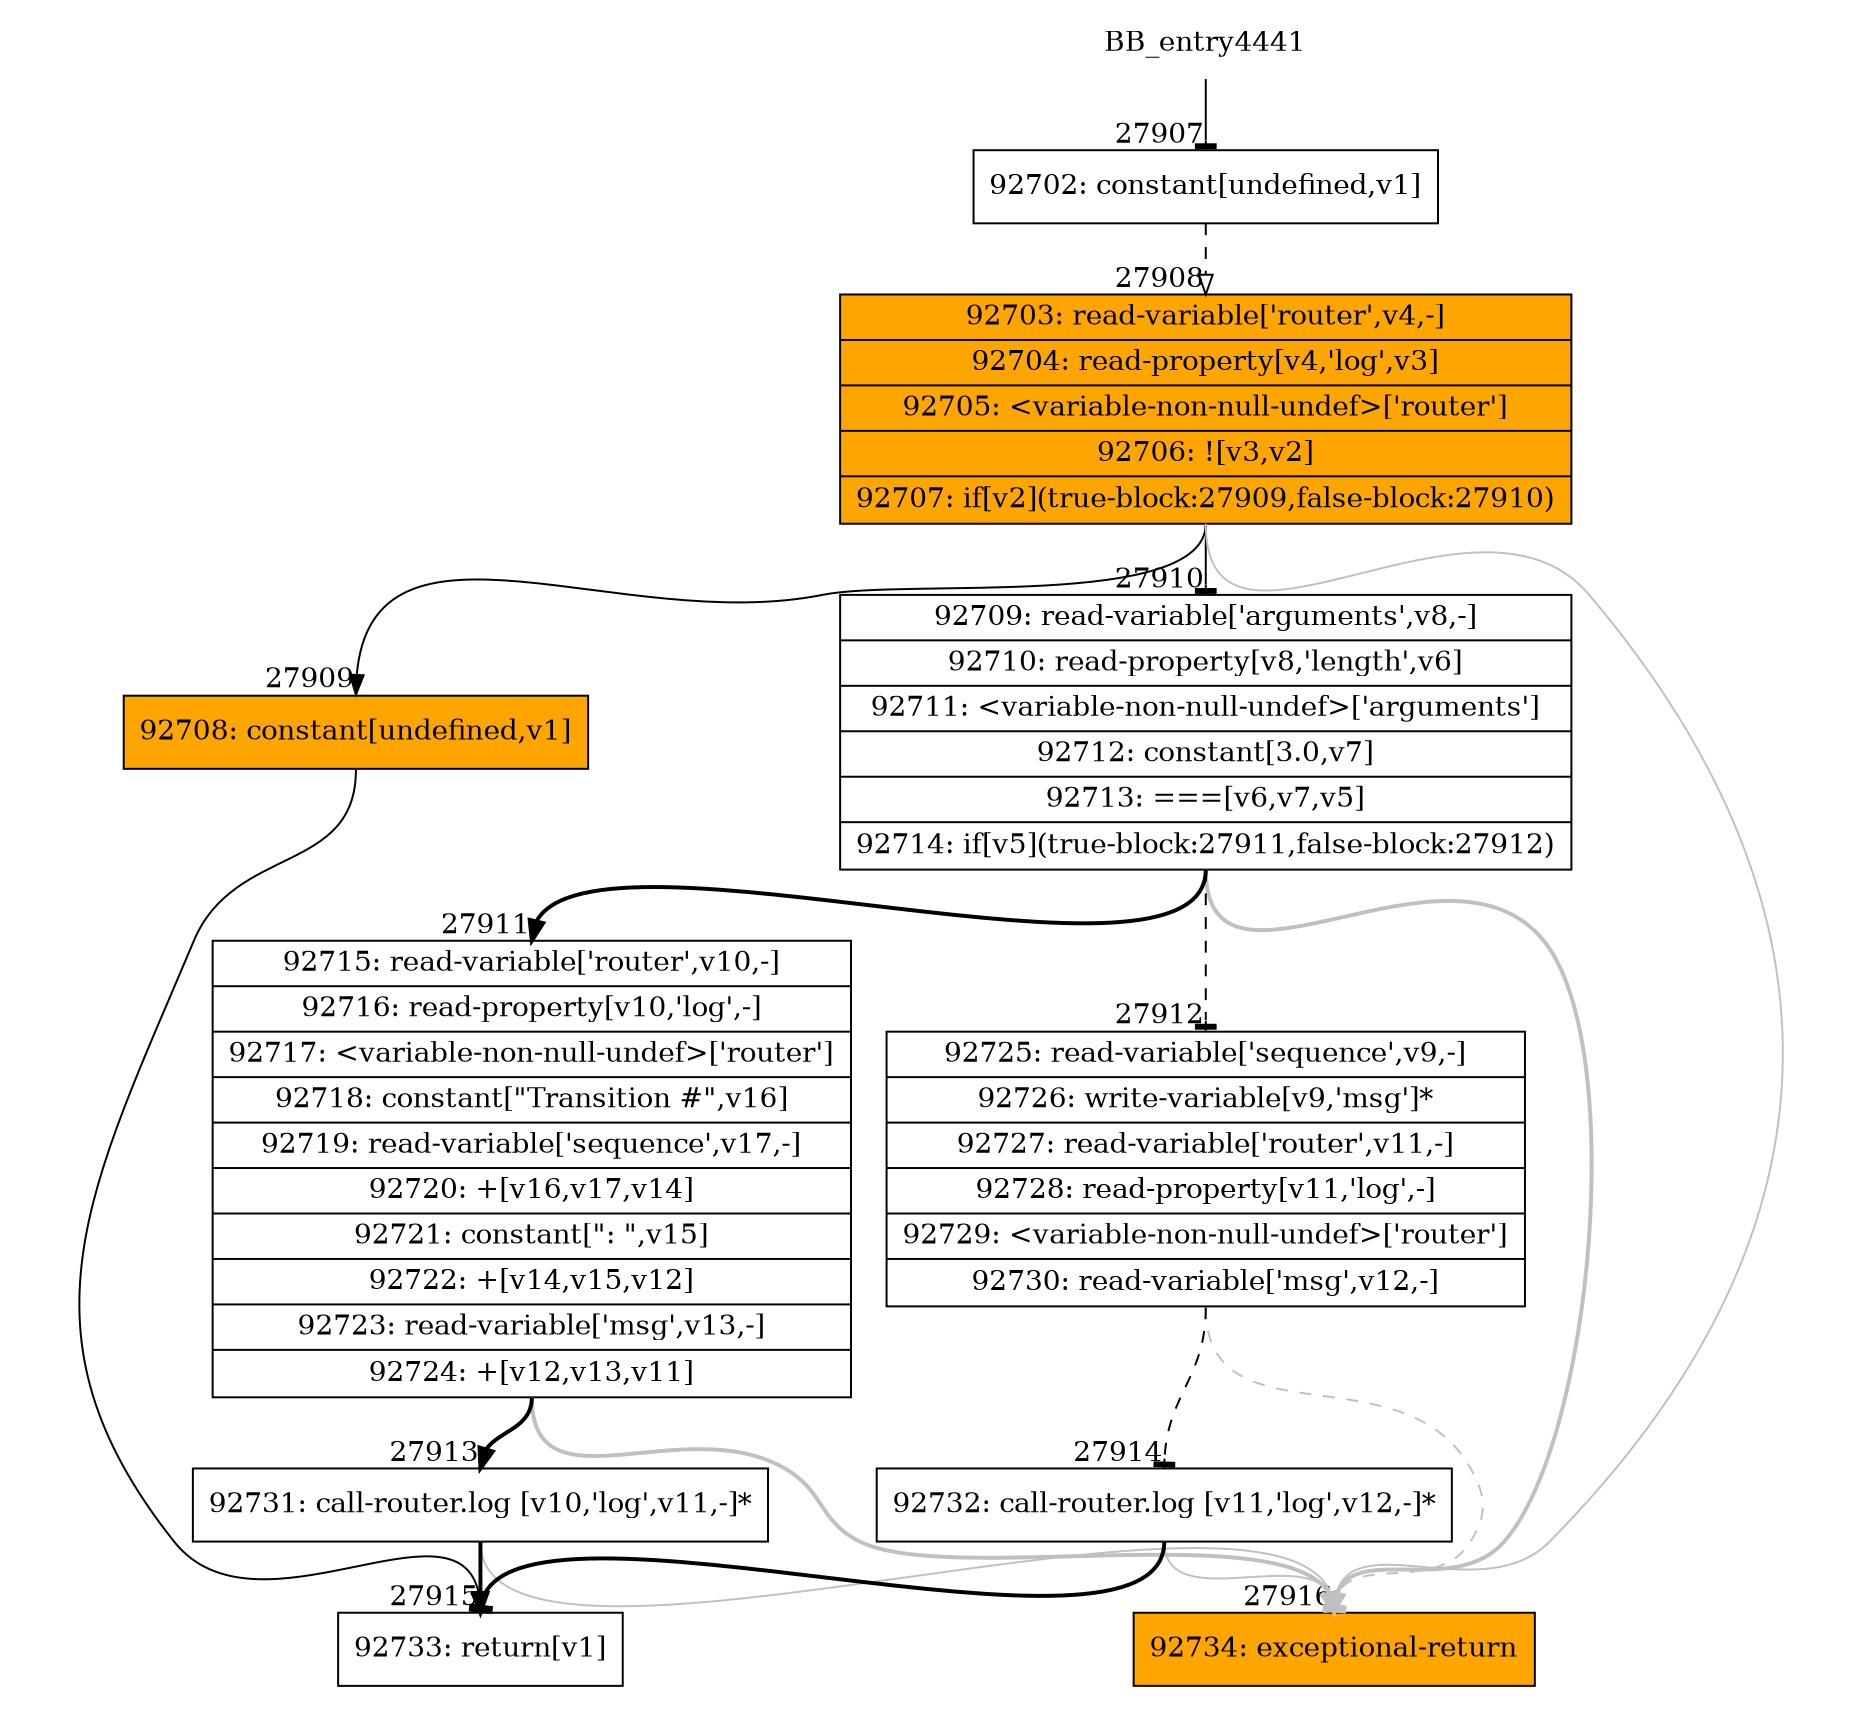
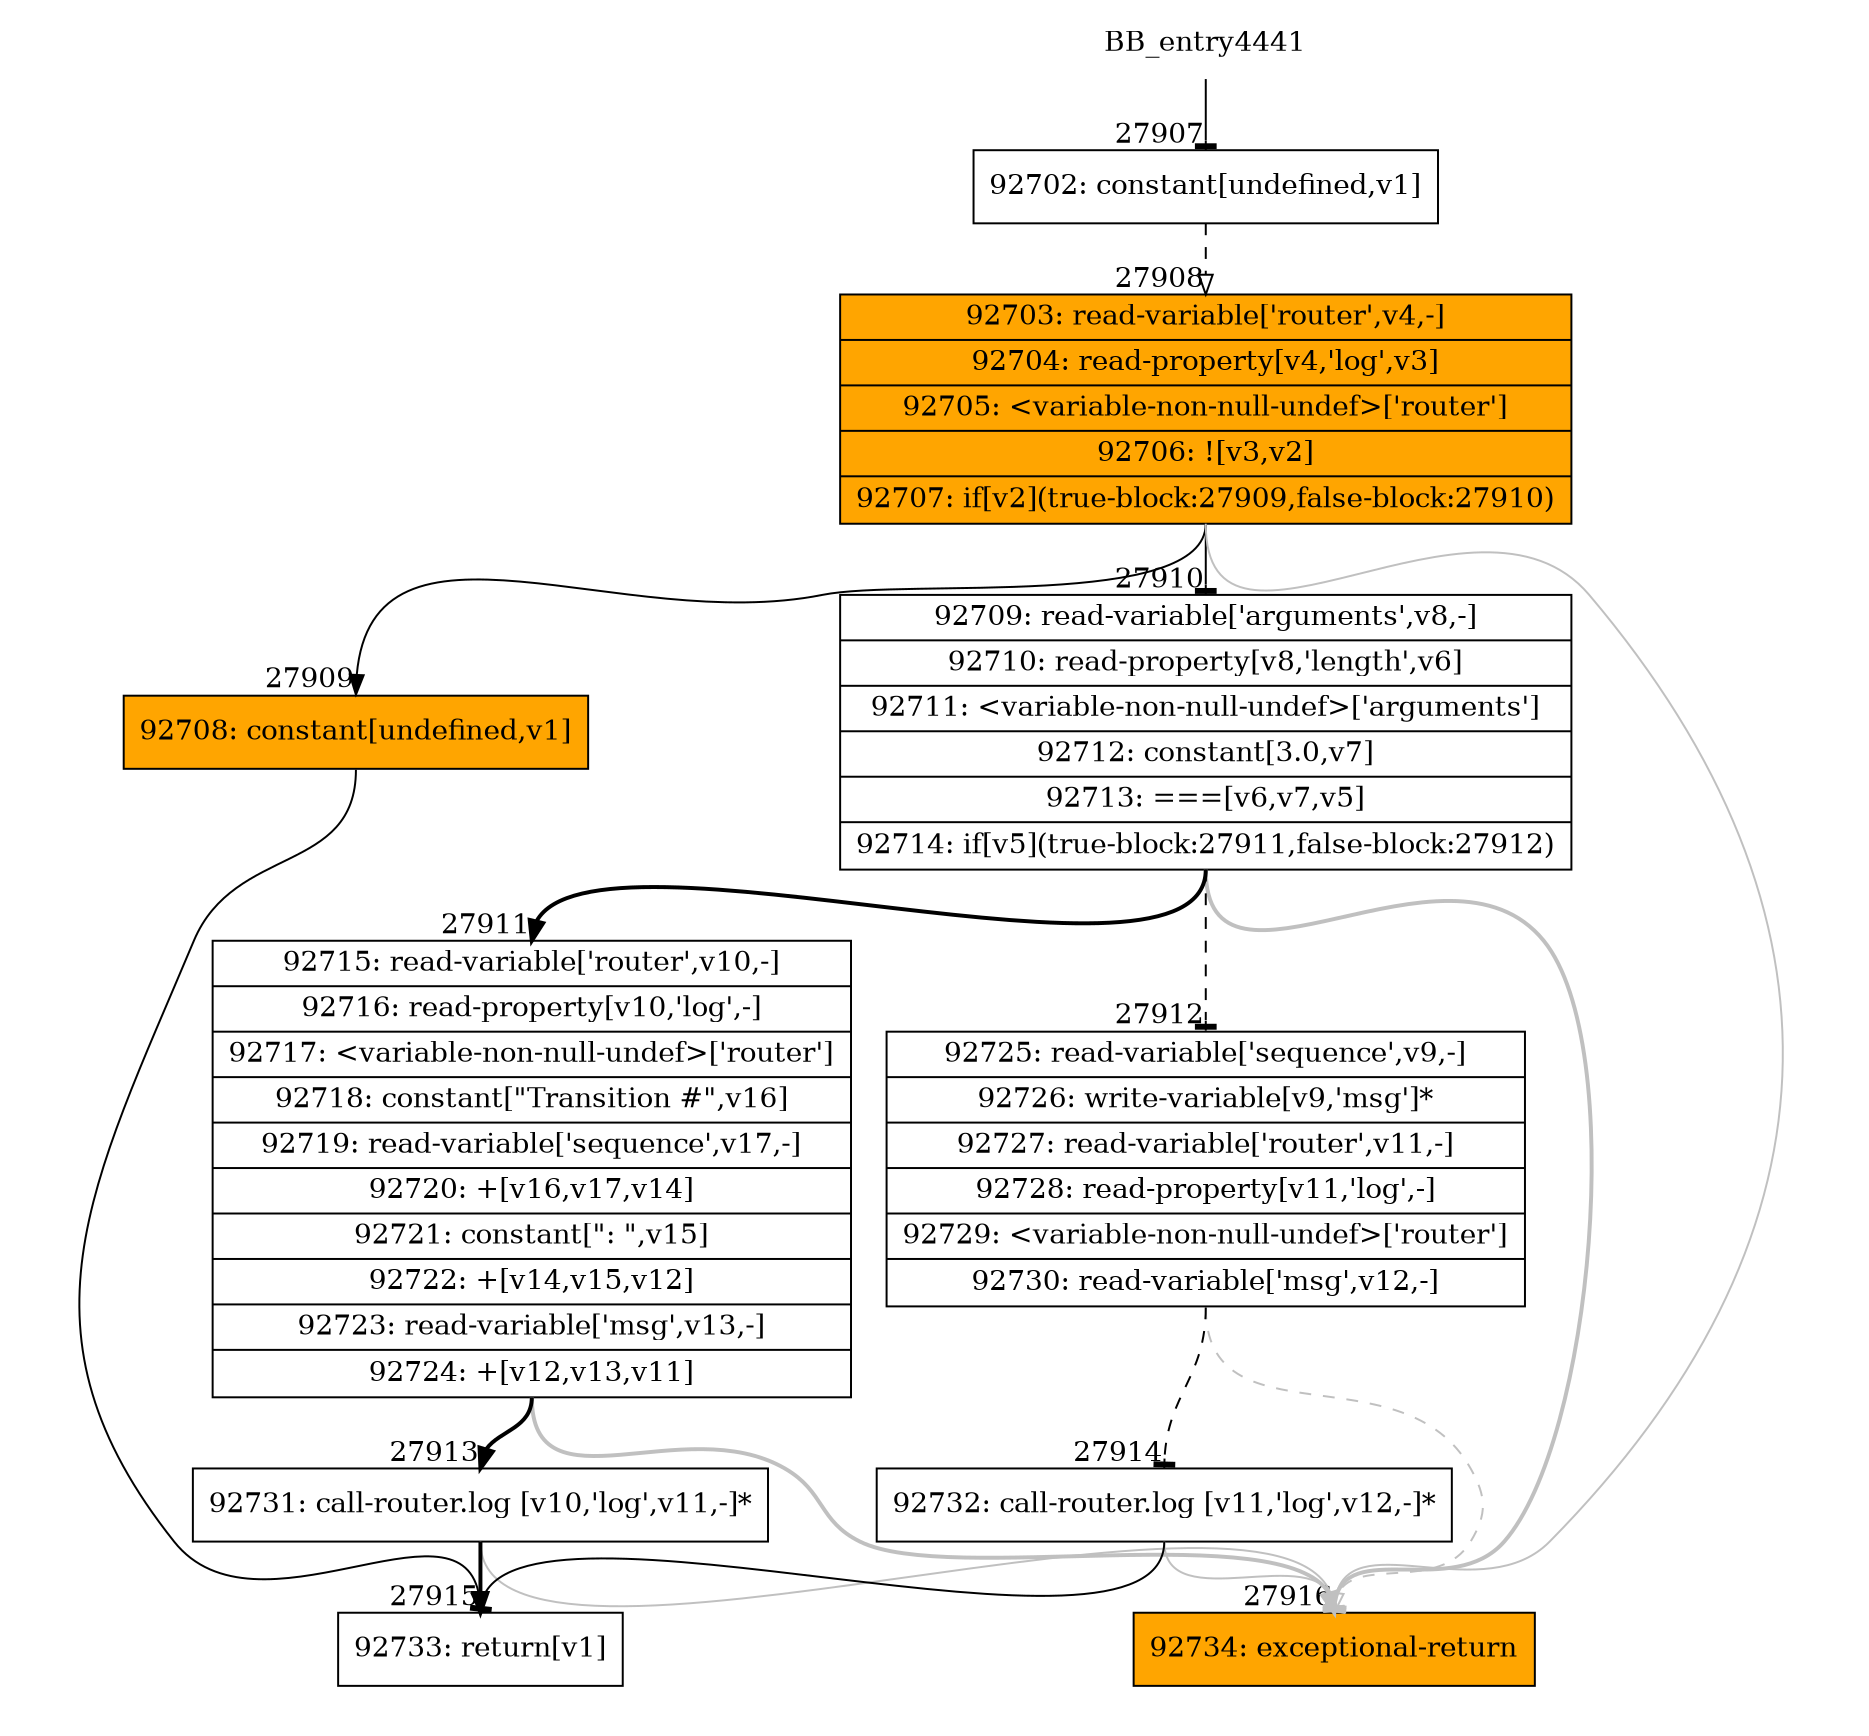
edge "92725: read-variable['sequence',v9,-]" -> "92734: exceptional-return": arrowhead normal -> tee
edge "92732: call-router.log [v11,'log',v12,-]*" -> "92733: return[v1]": style bold -> solid
